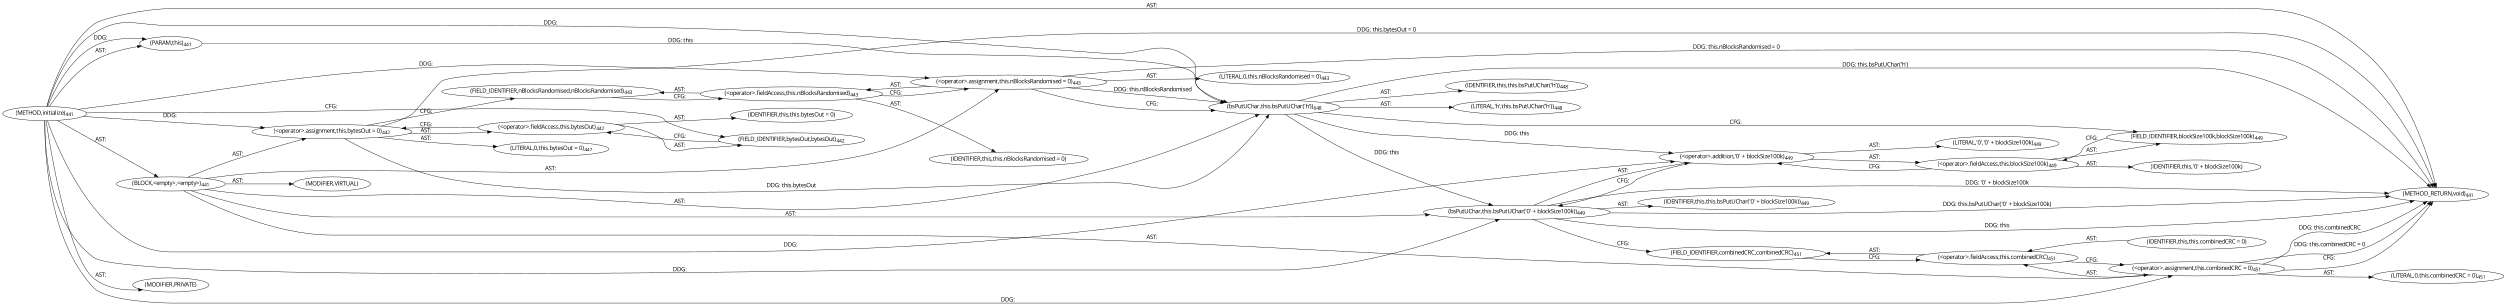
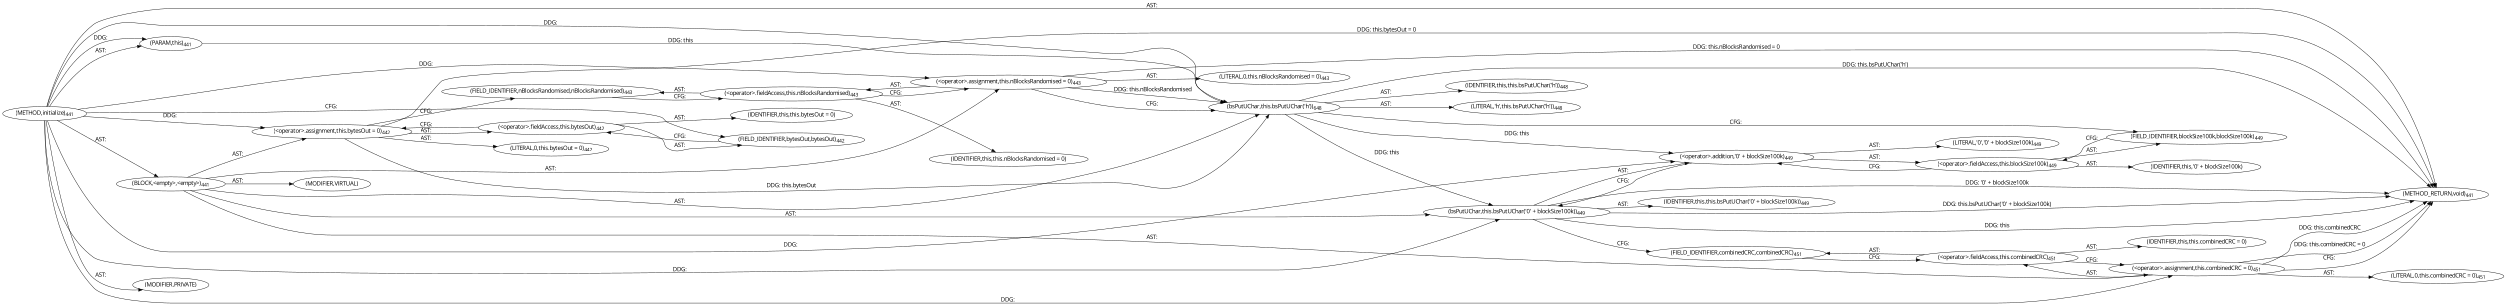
edge "(IDENTIFIER,this,this.combinedCRC = 0)" -> "(<operator>.fieldAccess,this.combinedCRC)": reversed
